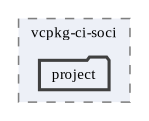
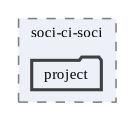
cluster "vcpkg-ci-soci": label "vcpkg-ci-soci" -> "soci-ci-soci"
